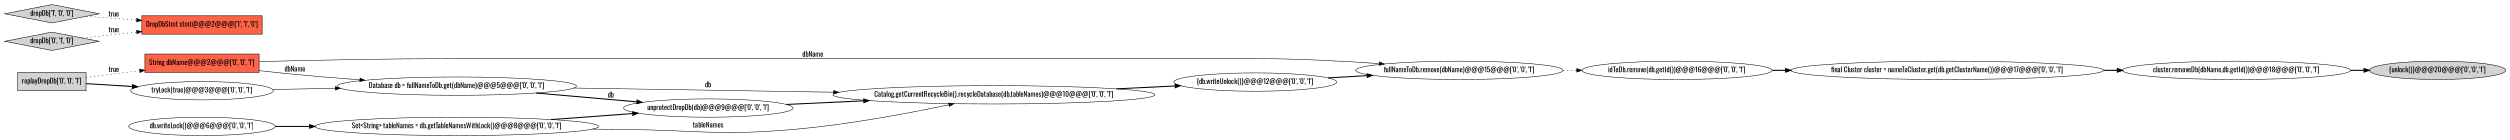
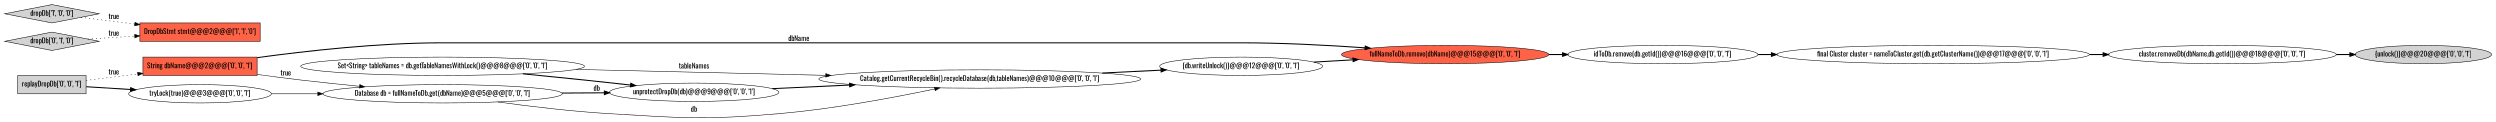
edge "String dbName@@@2@@@['0', '0', '1']" -> "fullNameToDb.remove(dbName)@@@15@@@['0', '0', '1']": style solid -> bold
edge "String dbName@@@2@@@['0', '0', '1']" -> "Database db = fullNameToDb.get(dbName)@@@5@@@['0', '0', '1']": label "dbName" -> "true"
node "fullNameToDb.remove(dbName)@@@15@@@['0', '0', '1']": fillcolor white -> tomato
edge "fullNameToDb.remove(dbName)@@@15@@@['0', '0', '1']" -> "idToDb.remove(db.getId())@@@16@@@['0', '0', '1']": style dotted -> bold
node "db.writeLock()@@@6@@@['0', '0', '1']": removed
